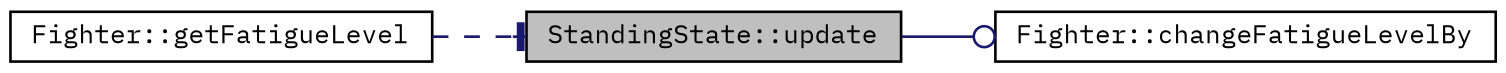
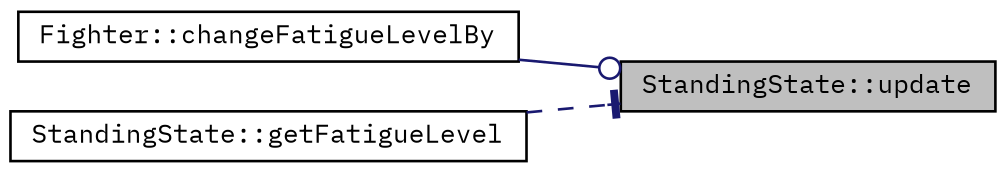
node "Fighter::getFatigueLevel": label "Fighter::getFatigueLevel" -> "StandingState::getFatigueLevel"
edge "StandingState::update" -> "Fighter::changeFatigueLevelBy": reversed
